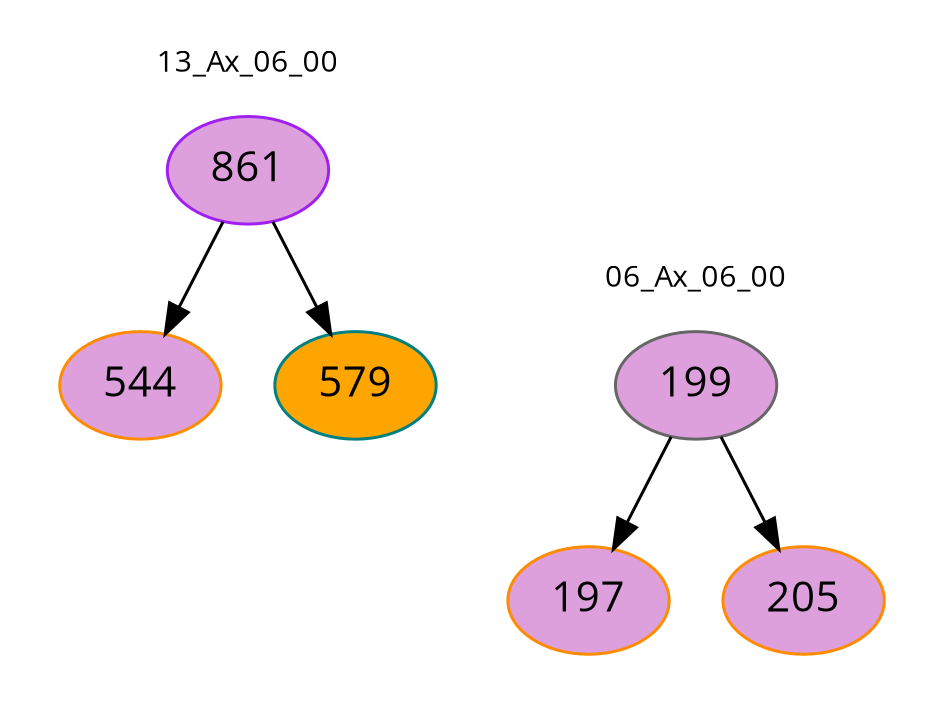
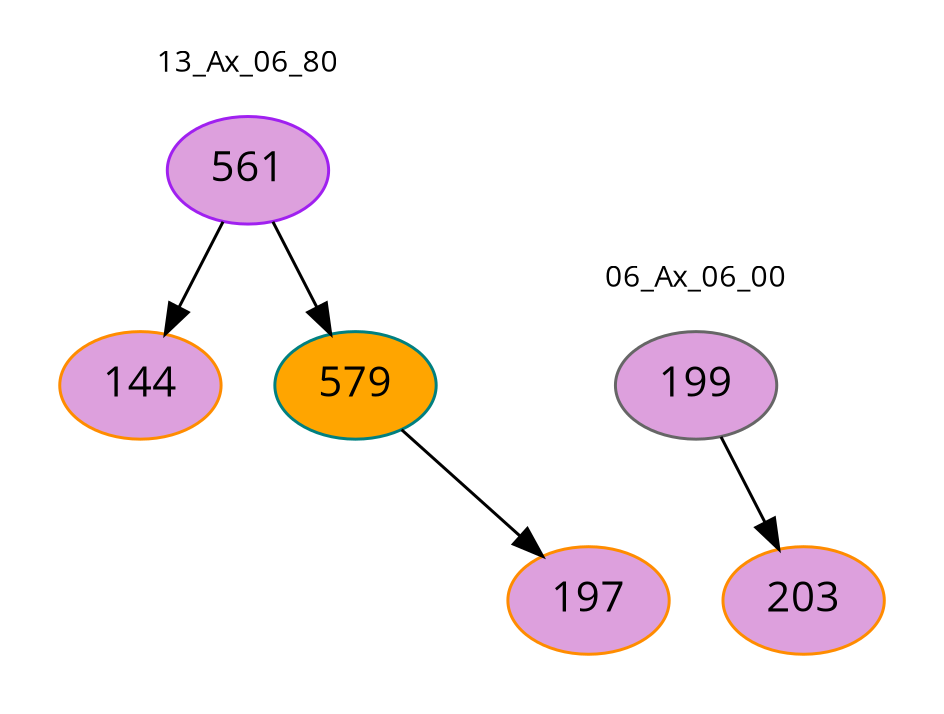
cluster "13_Ax_06_00": label "13_Ax_06_00" -> "13_Ax_06_80"
node "861": label "861" -> "561"
node "544": label "544" -> "144"
edge "199" -> "197": now "579" -> "197"
node "205": label "205" -> "203"
